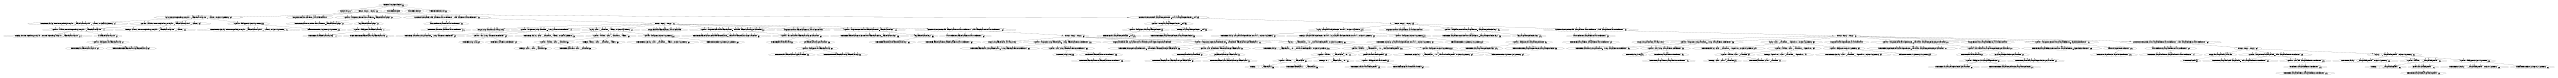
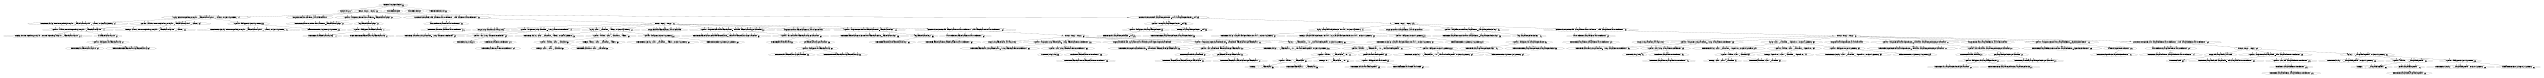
node "(IDENTIFIER,classEnum,classEnum.nextElement())": added
